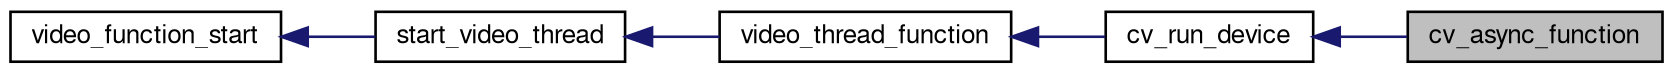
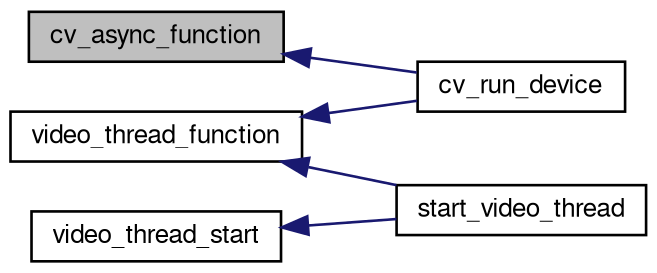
node "video_function_start": label "video_function_start" -> "video_thread_start"
edge "video_thread_function" -> "start_video_thread": reversed
edge "cv_async_function" -> "cv_run_device": reversed
